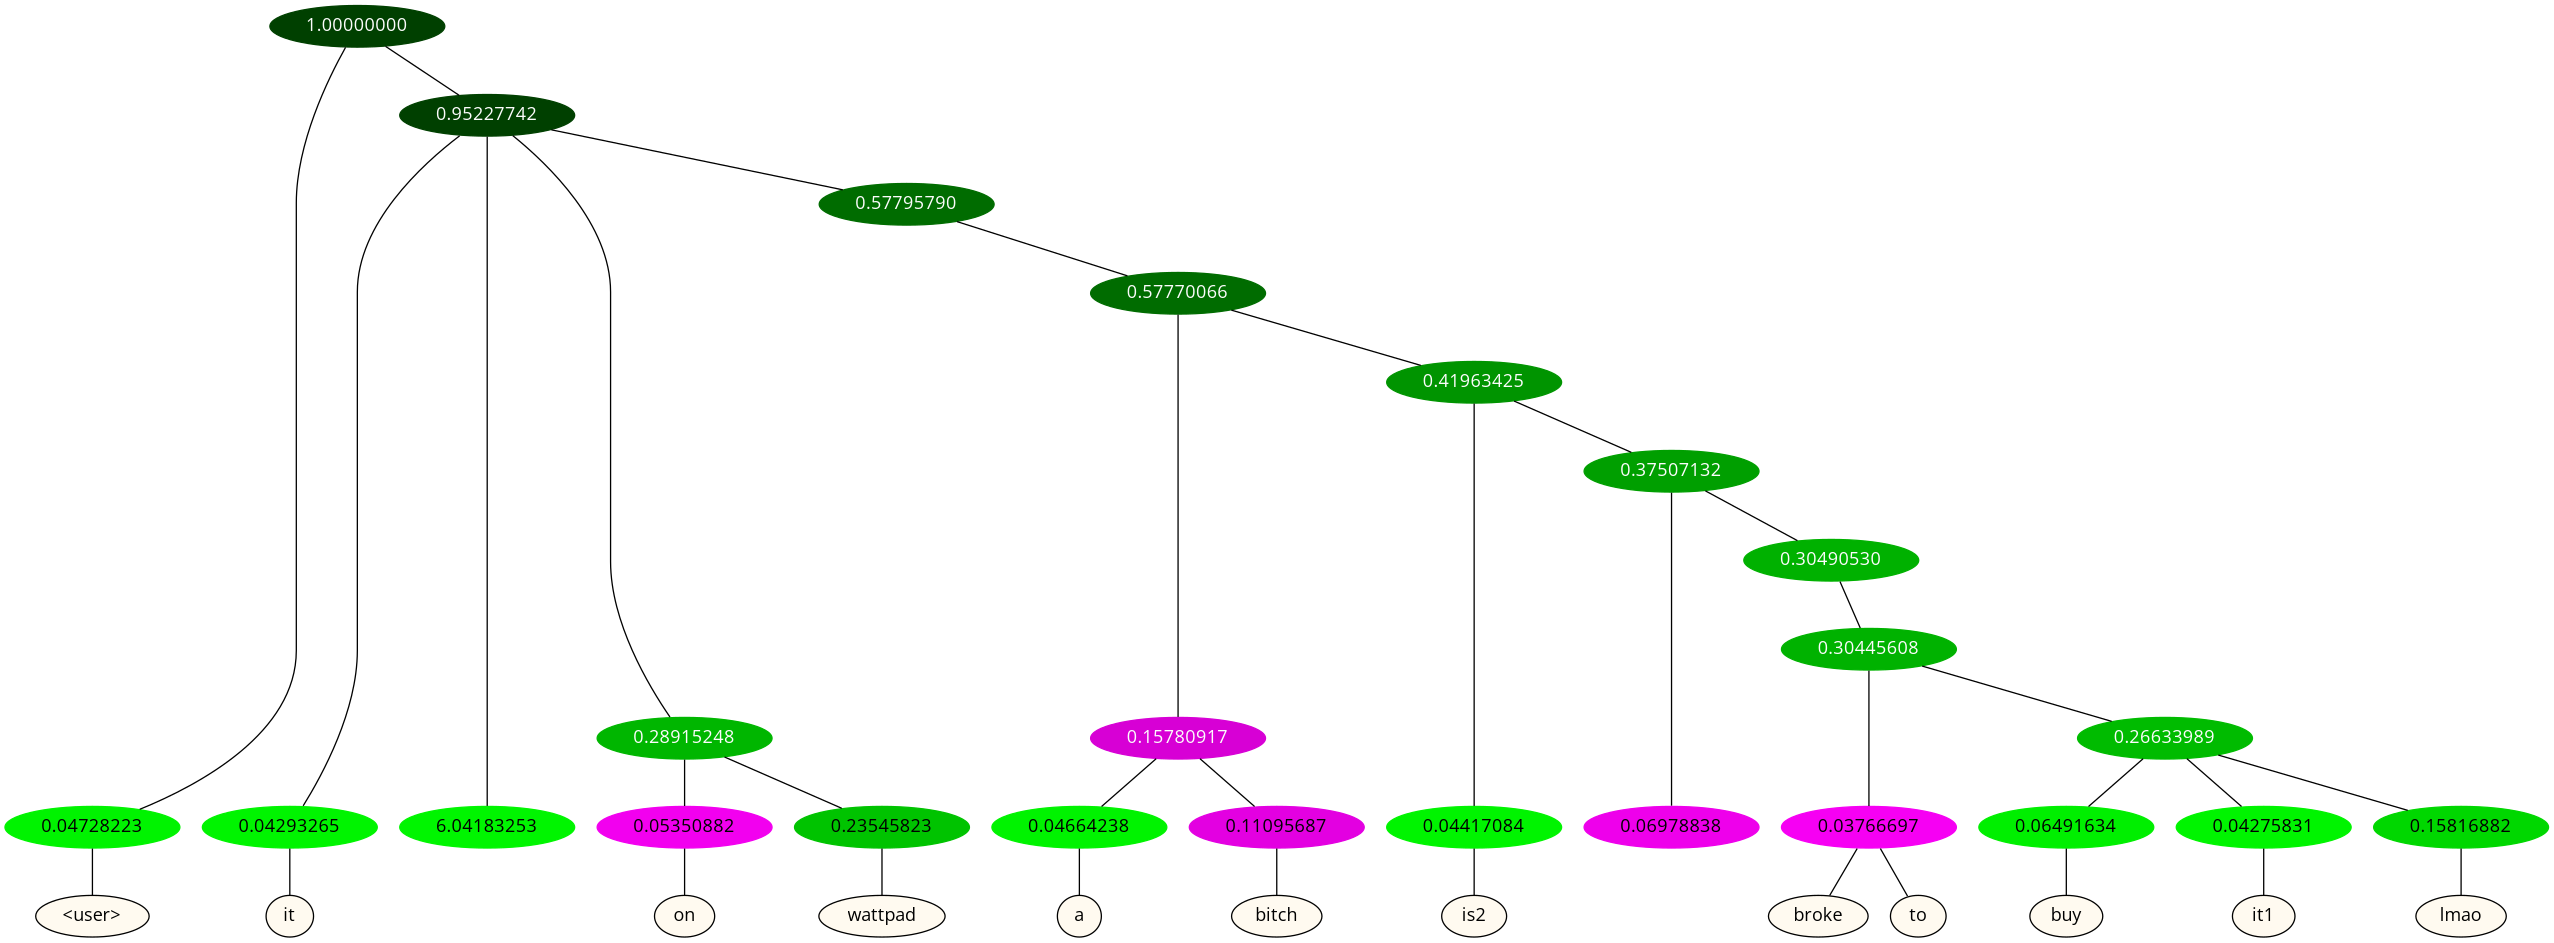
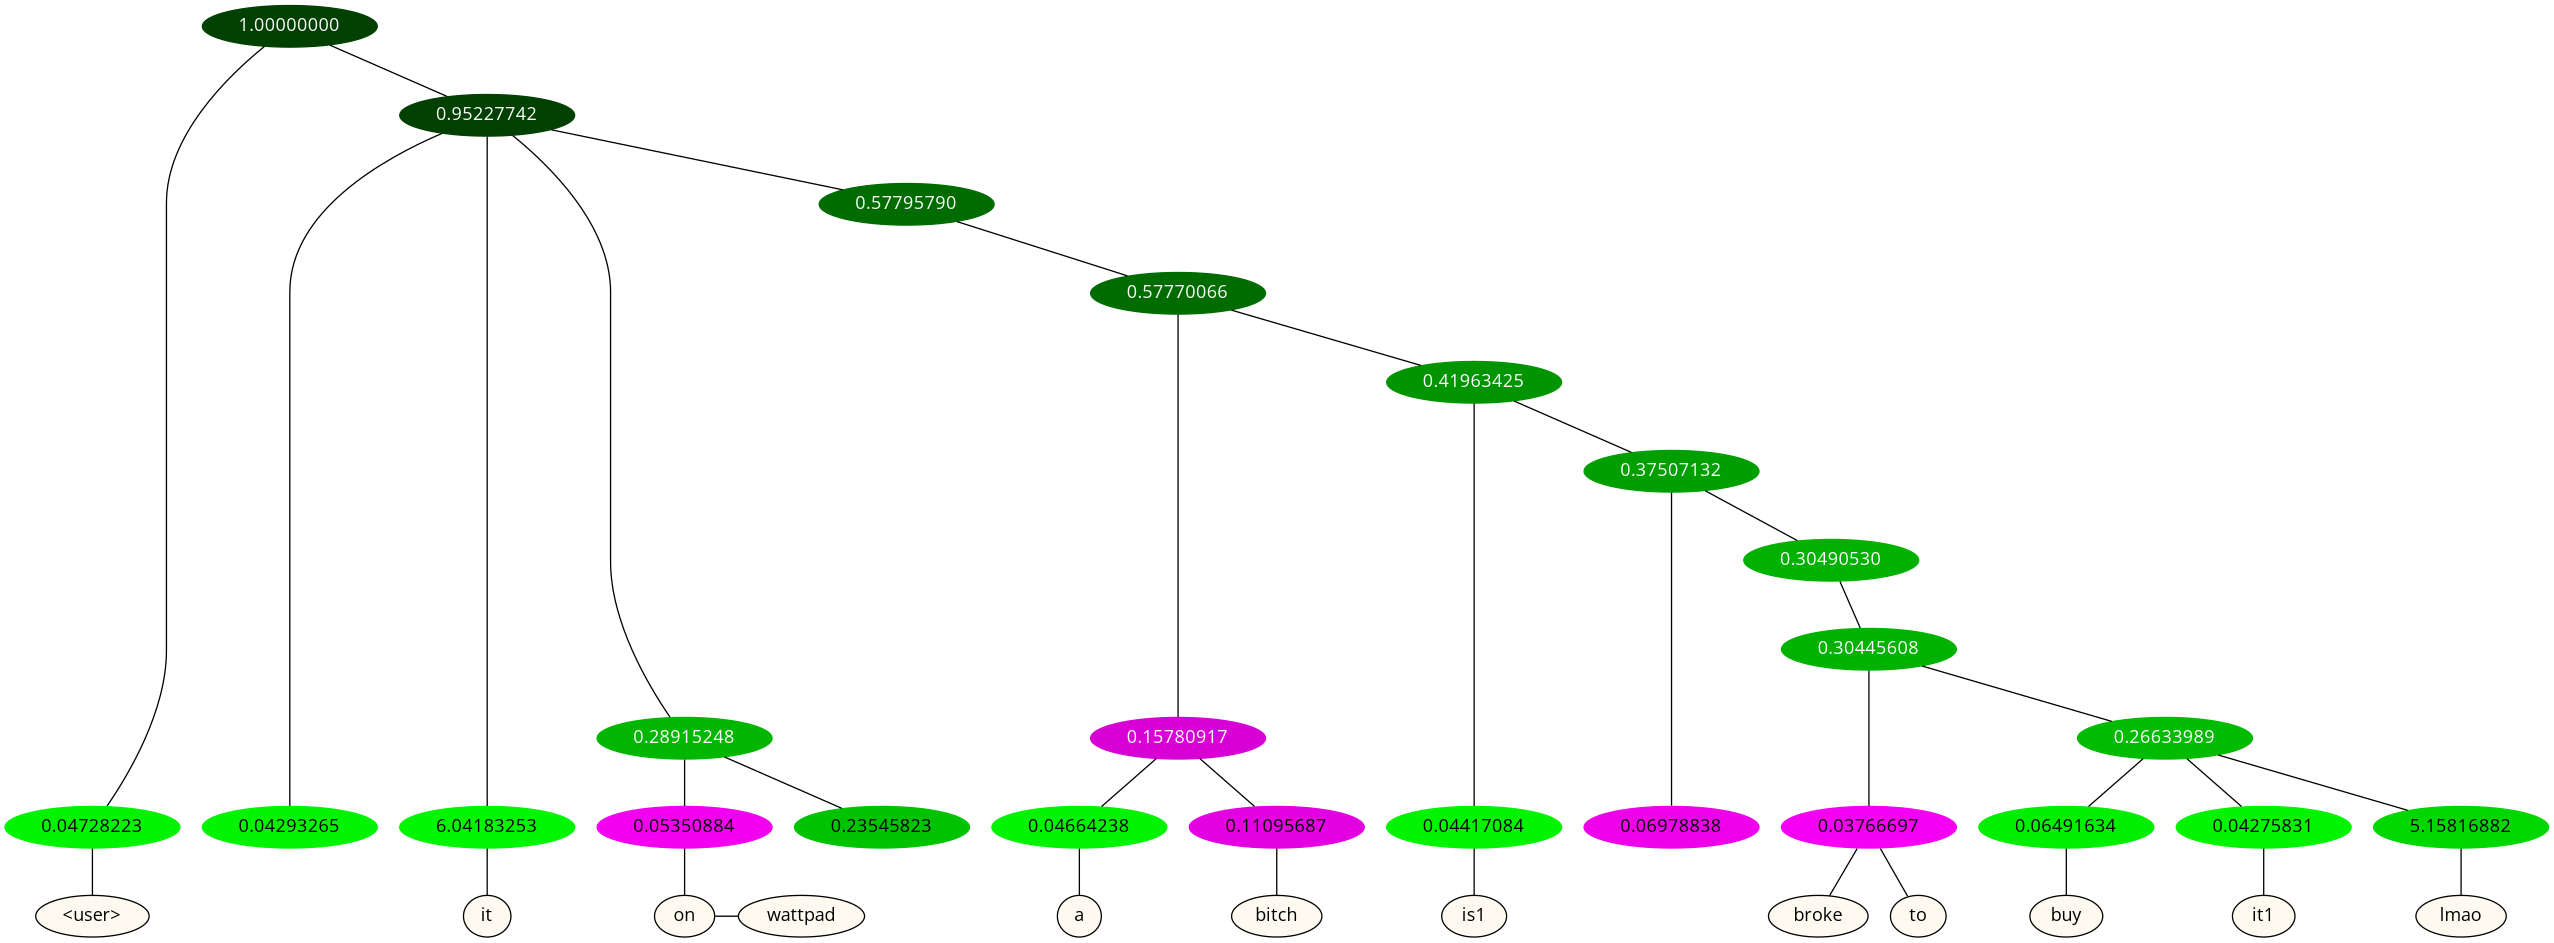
node "0.05350882": label "0.05350882" -> "0.05350884"
node "0.15816882": label "0.15816882" -> "5.15816882"
edge "0.04293265" -- "it": now "6.04183253" -- "it"
edge "0.23545823" -- "wattpad": now "on" -- "wattpad"
node "is2": label "is2" -> "is1"
